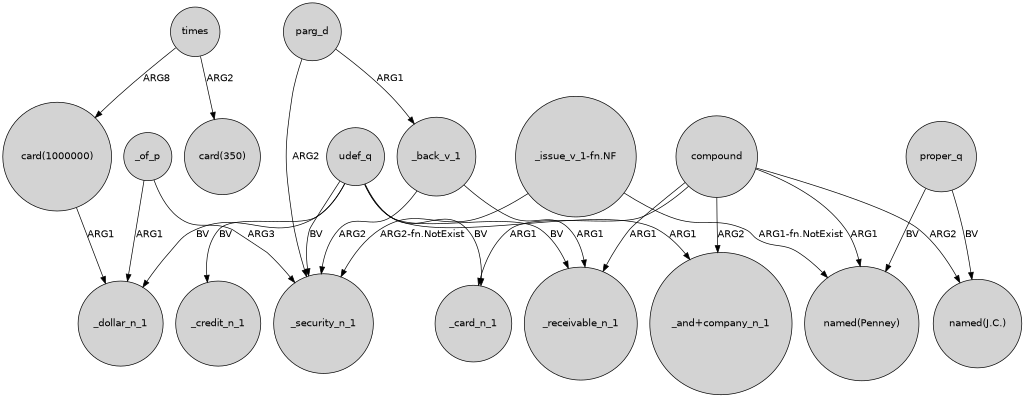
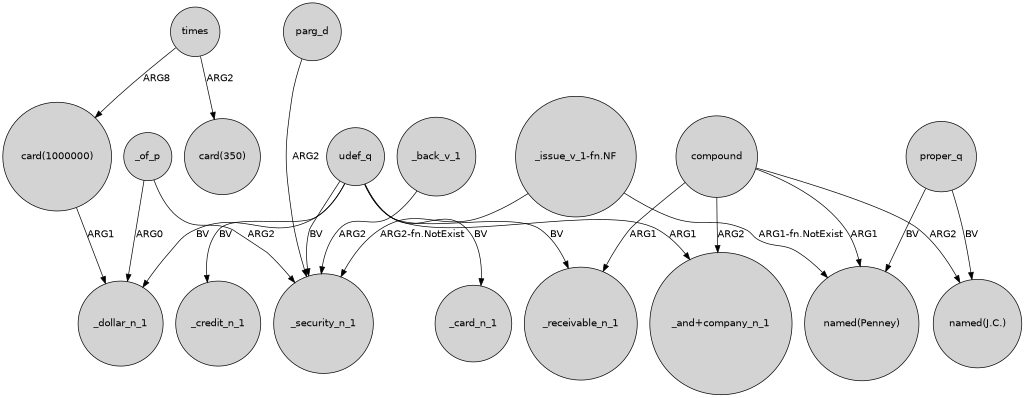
edge "parg_d" -> "_back_v_1": removed, label "ARG1"
edge "_back_v_1" -> "_receivable_n_1": removed, label "ARG1"
edge "compound" -> "_card_n_1": removed, label "ARG1"
edge "_of_p" -> "_dollar_n_1": label "ARG1" -> "ARG0"
edge "_of_p" -> "_security_n_1": label "ARG3" -> "ARG2"
